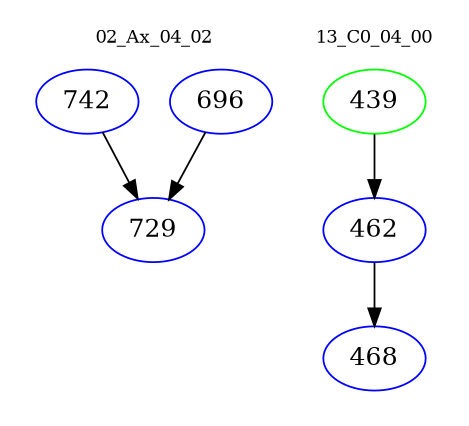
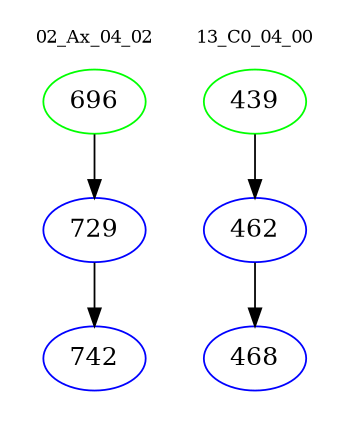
node "696": color blue -> green
edge "742" -> "729": reversed
